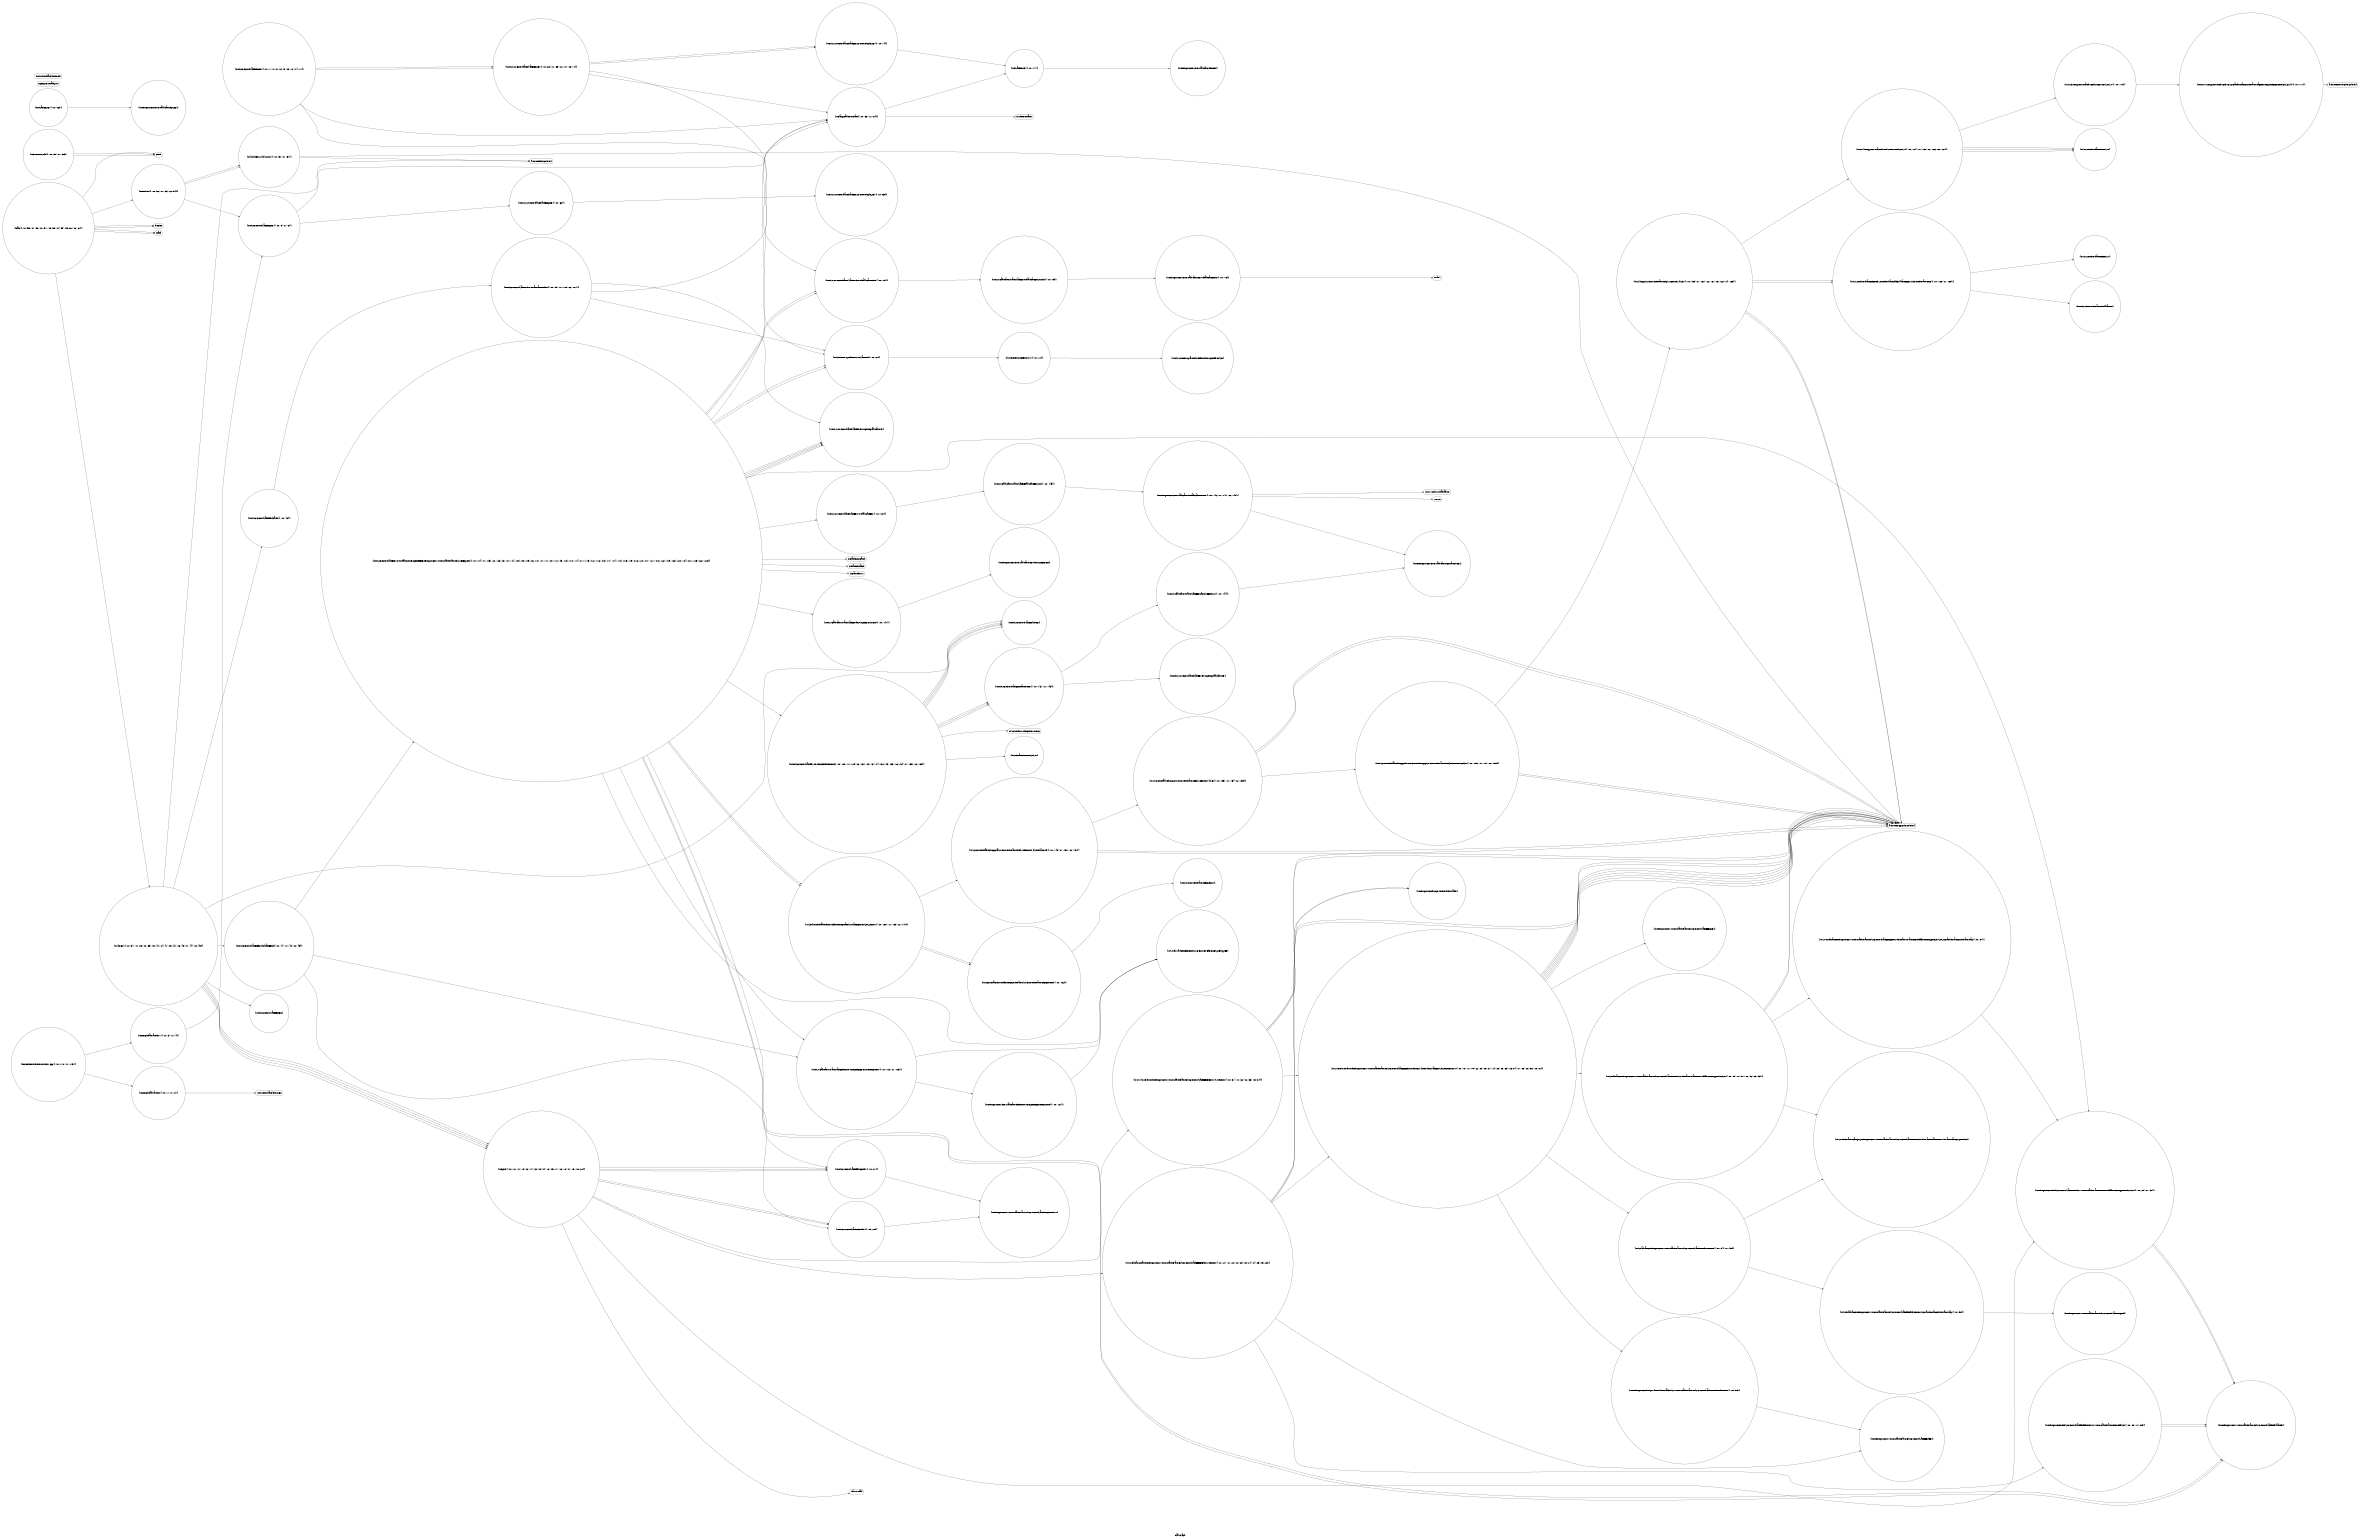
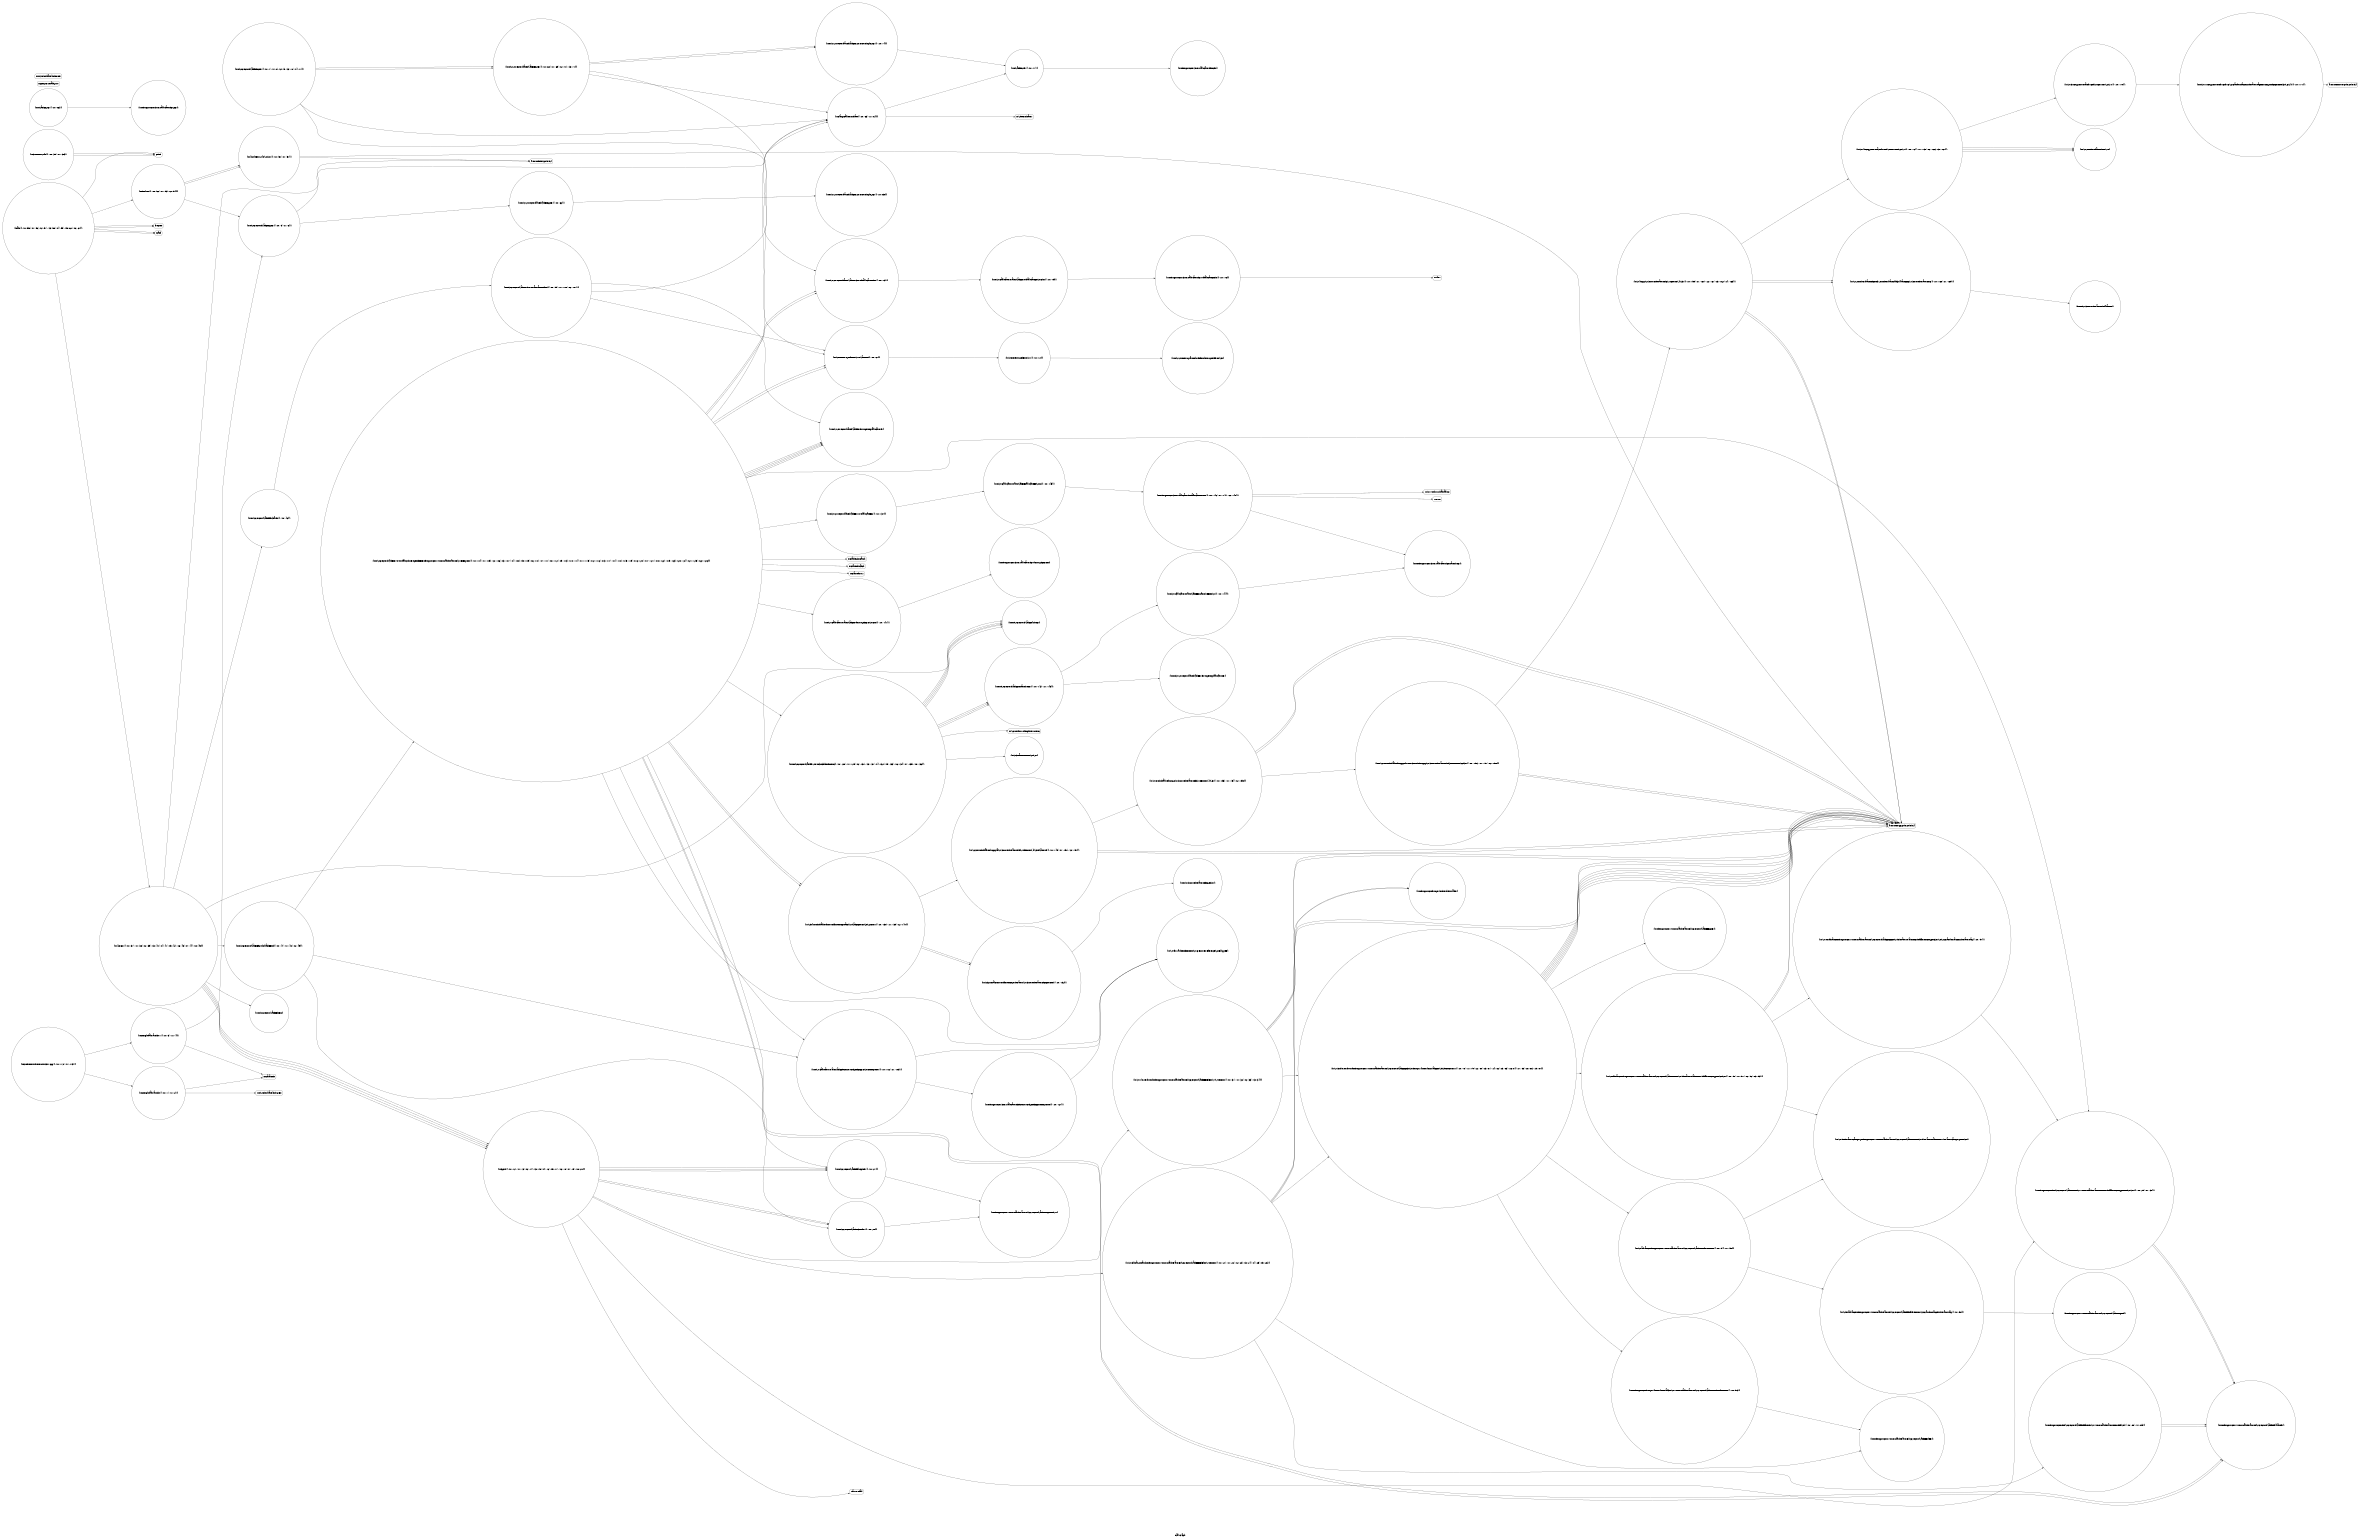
node "{_ZSt12__miter_baseIPiET_S1_}": removed
node "__cxa_atexit": added
